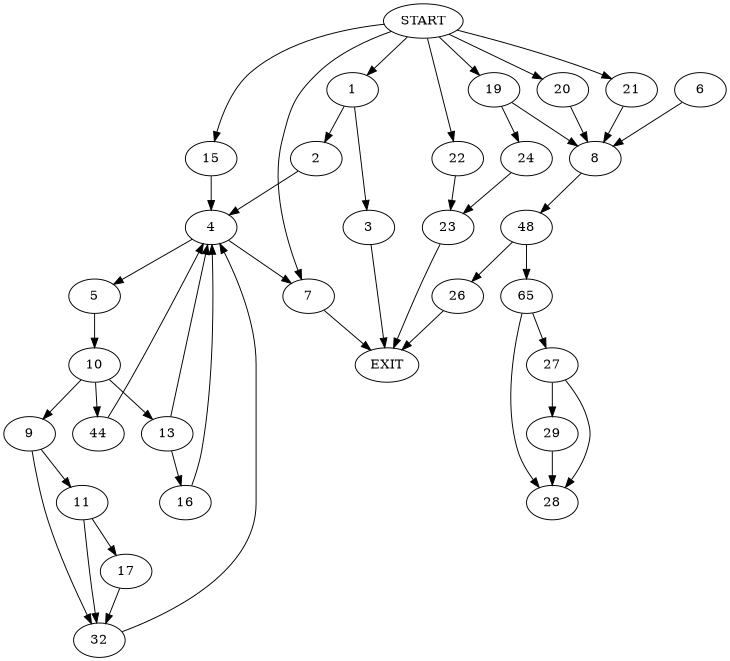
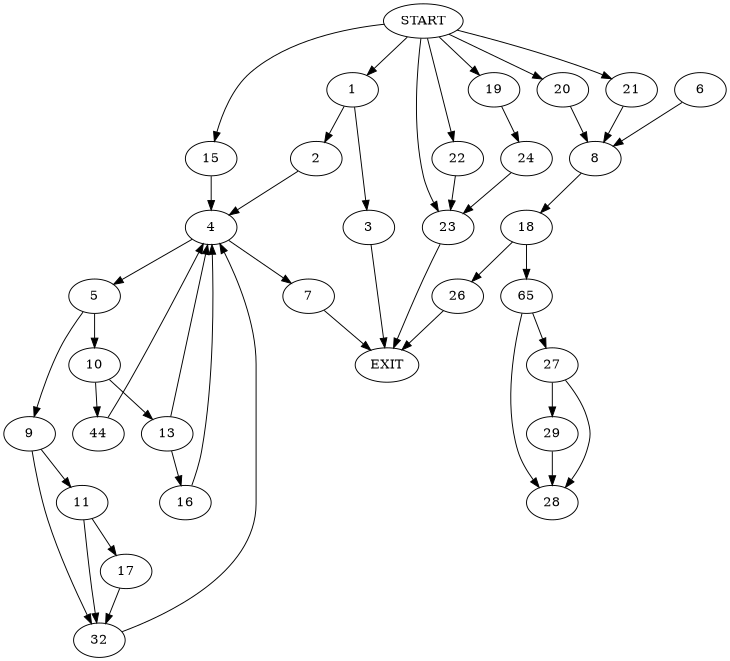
edge "19" -> "8": removed
edge "START" -> "7": now "START" -> "23"
node "48": label "48" -> "18"
edge "10" -> "9": now "5" -> "9"
